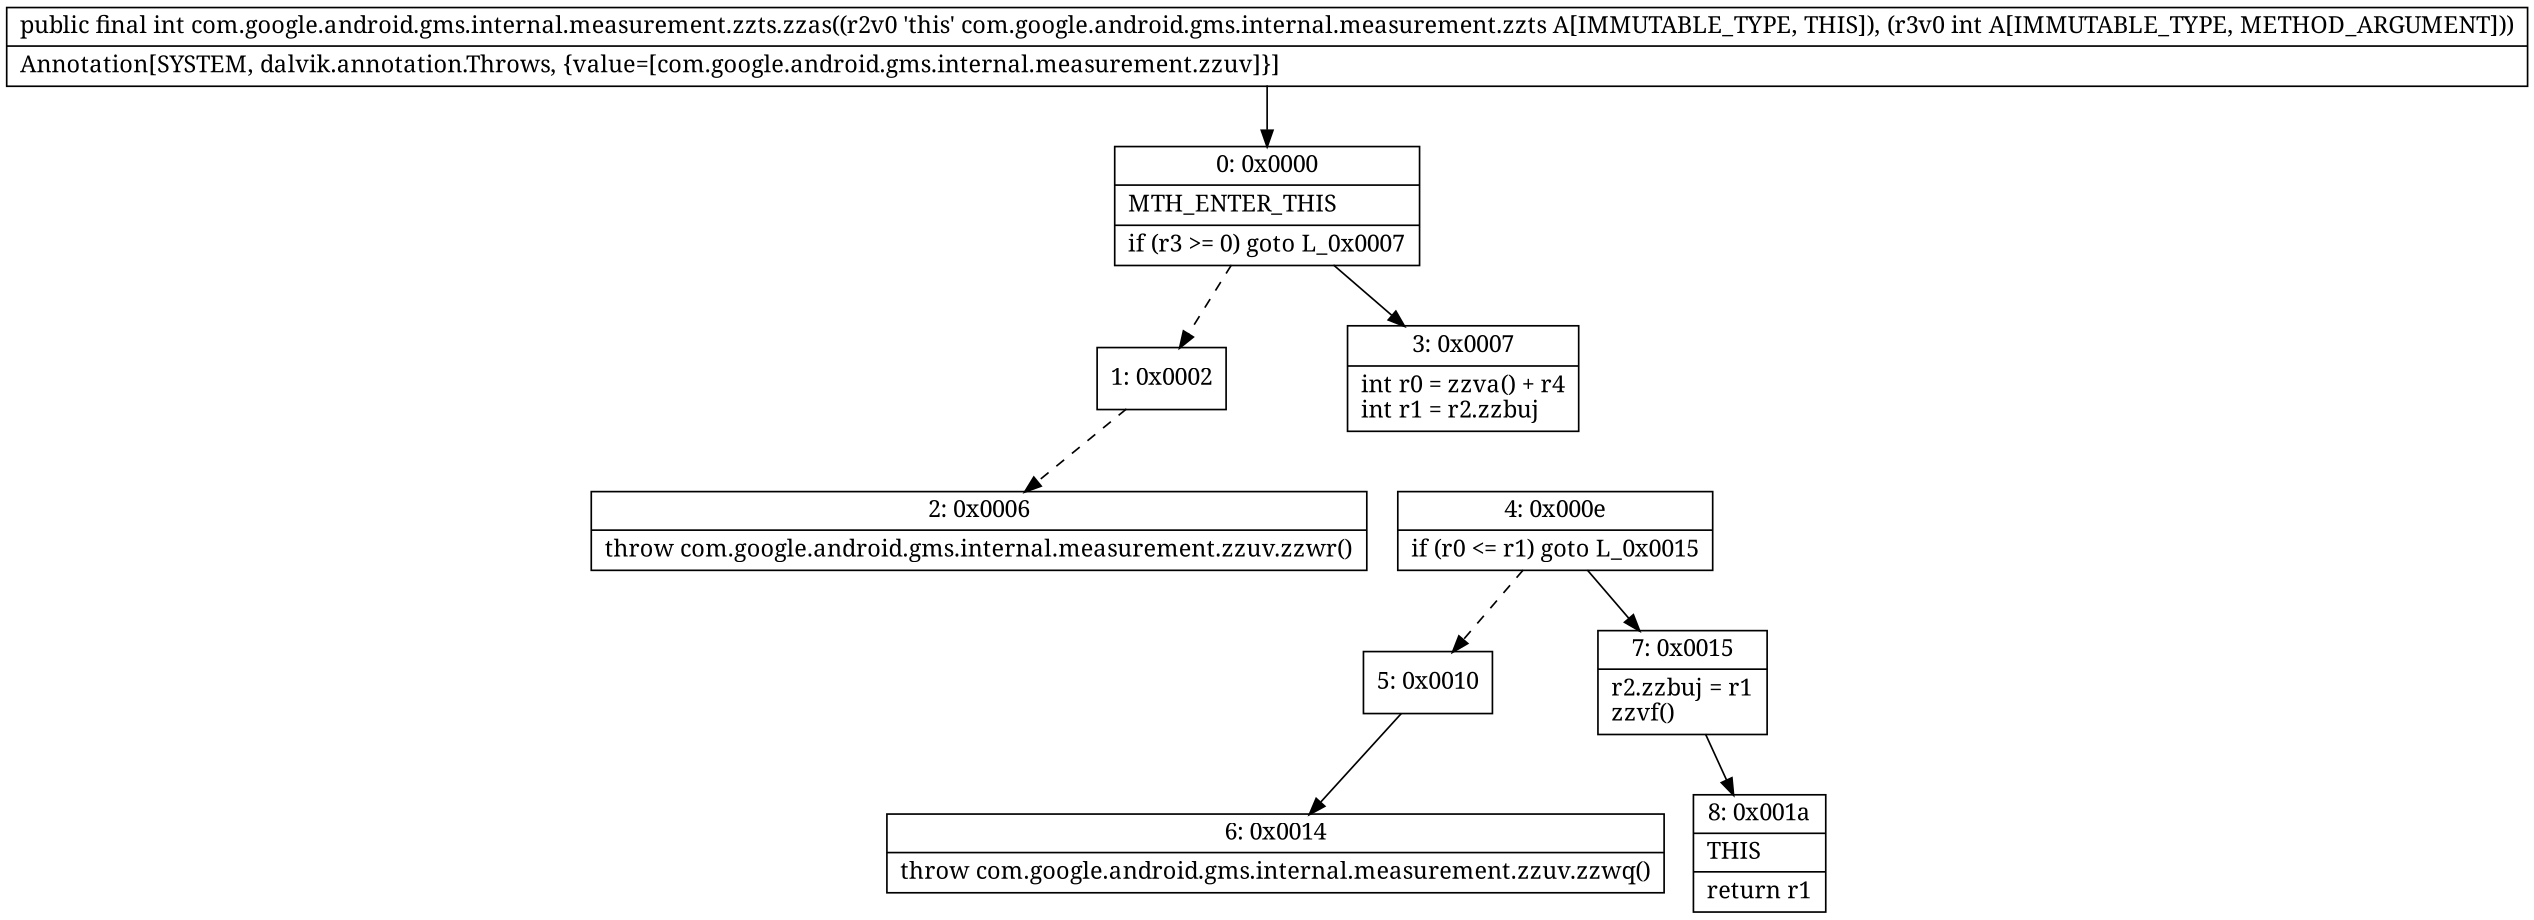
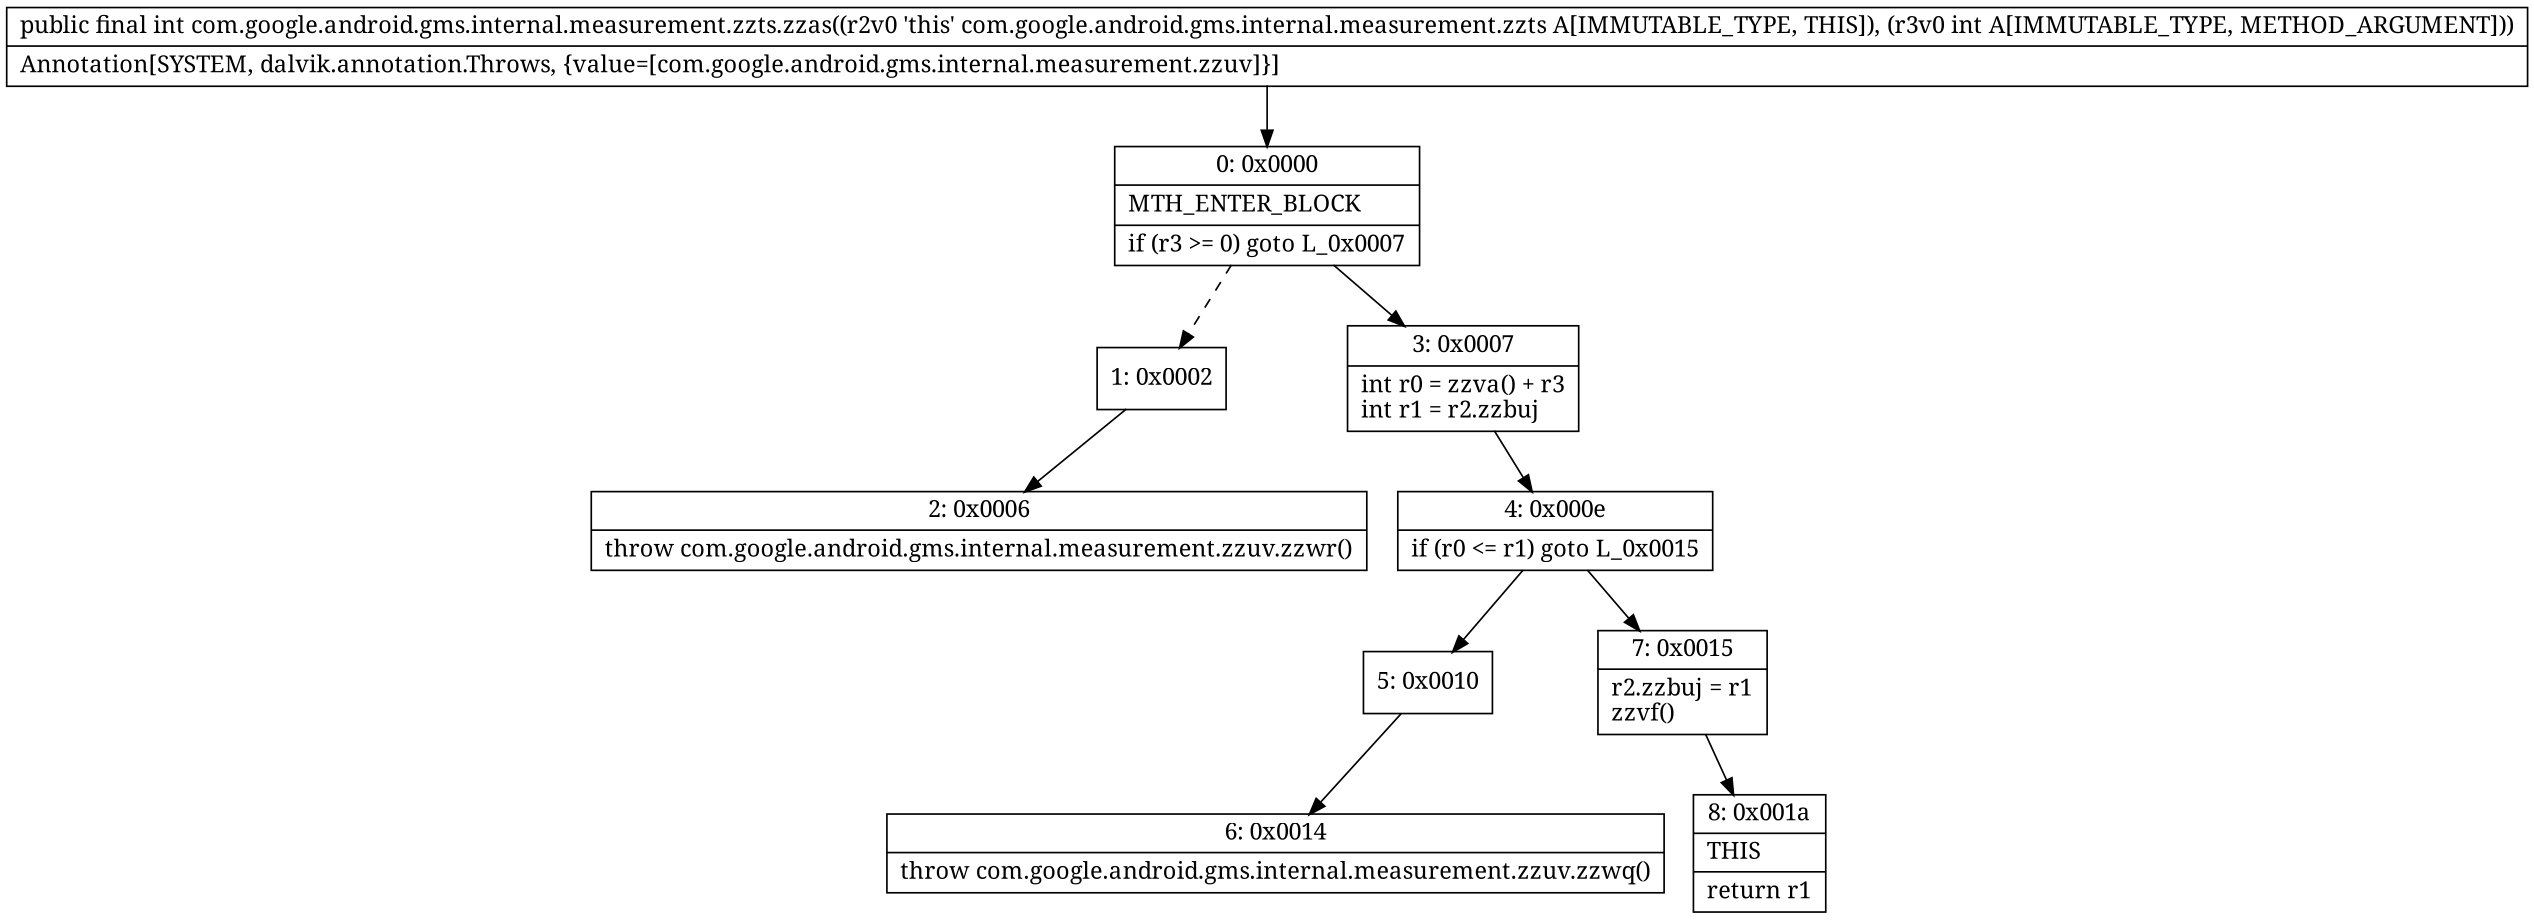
node "0: 0x0000": text "MTH_ENTER_THIS" -> "MTH_ENTER_BLOCK"
node "3: 0x0007": text "int r0 = zzva() + r4" -> "int r0 = zzva() + r3"
edge "1: 0x0002" -> "2: 0x0006": style dashed -> solid
edge "3: 0x0007" -> "4: 0x000e": added
edge "4: 0x000e" -> "5: 0x0010": style dashed -> solid
